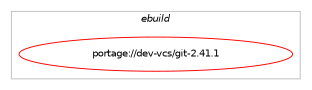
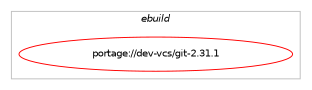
node "portage://dev-vcs/git-2.41.1": label "portage://dev-vcs/git-2.41.1" -> "portage://dev-vcs/git-2.31.1"
